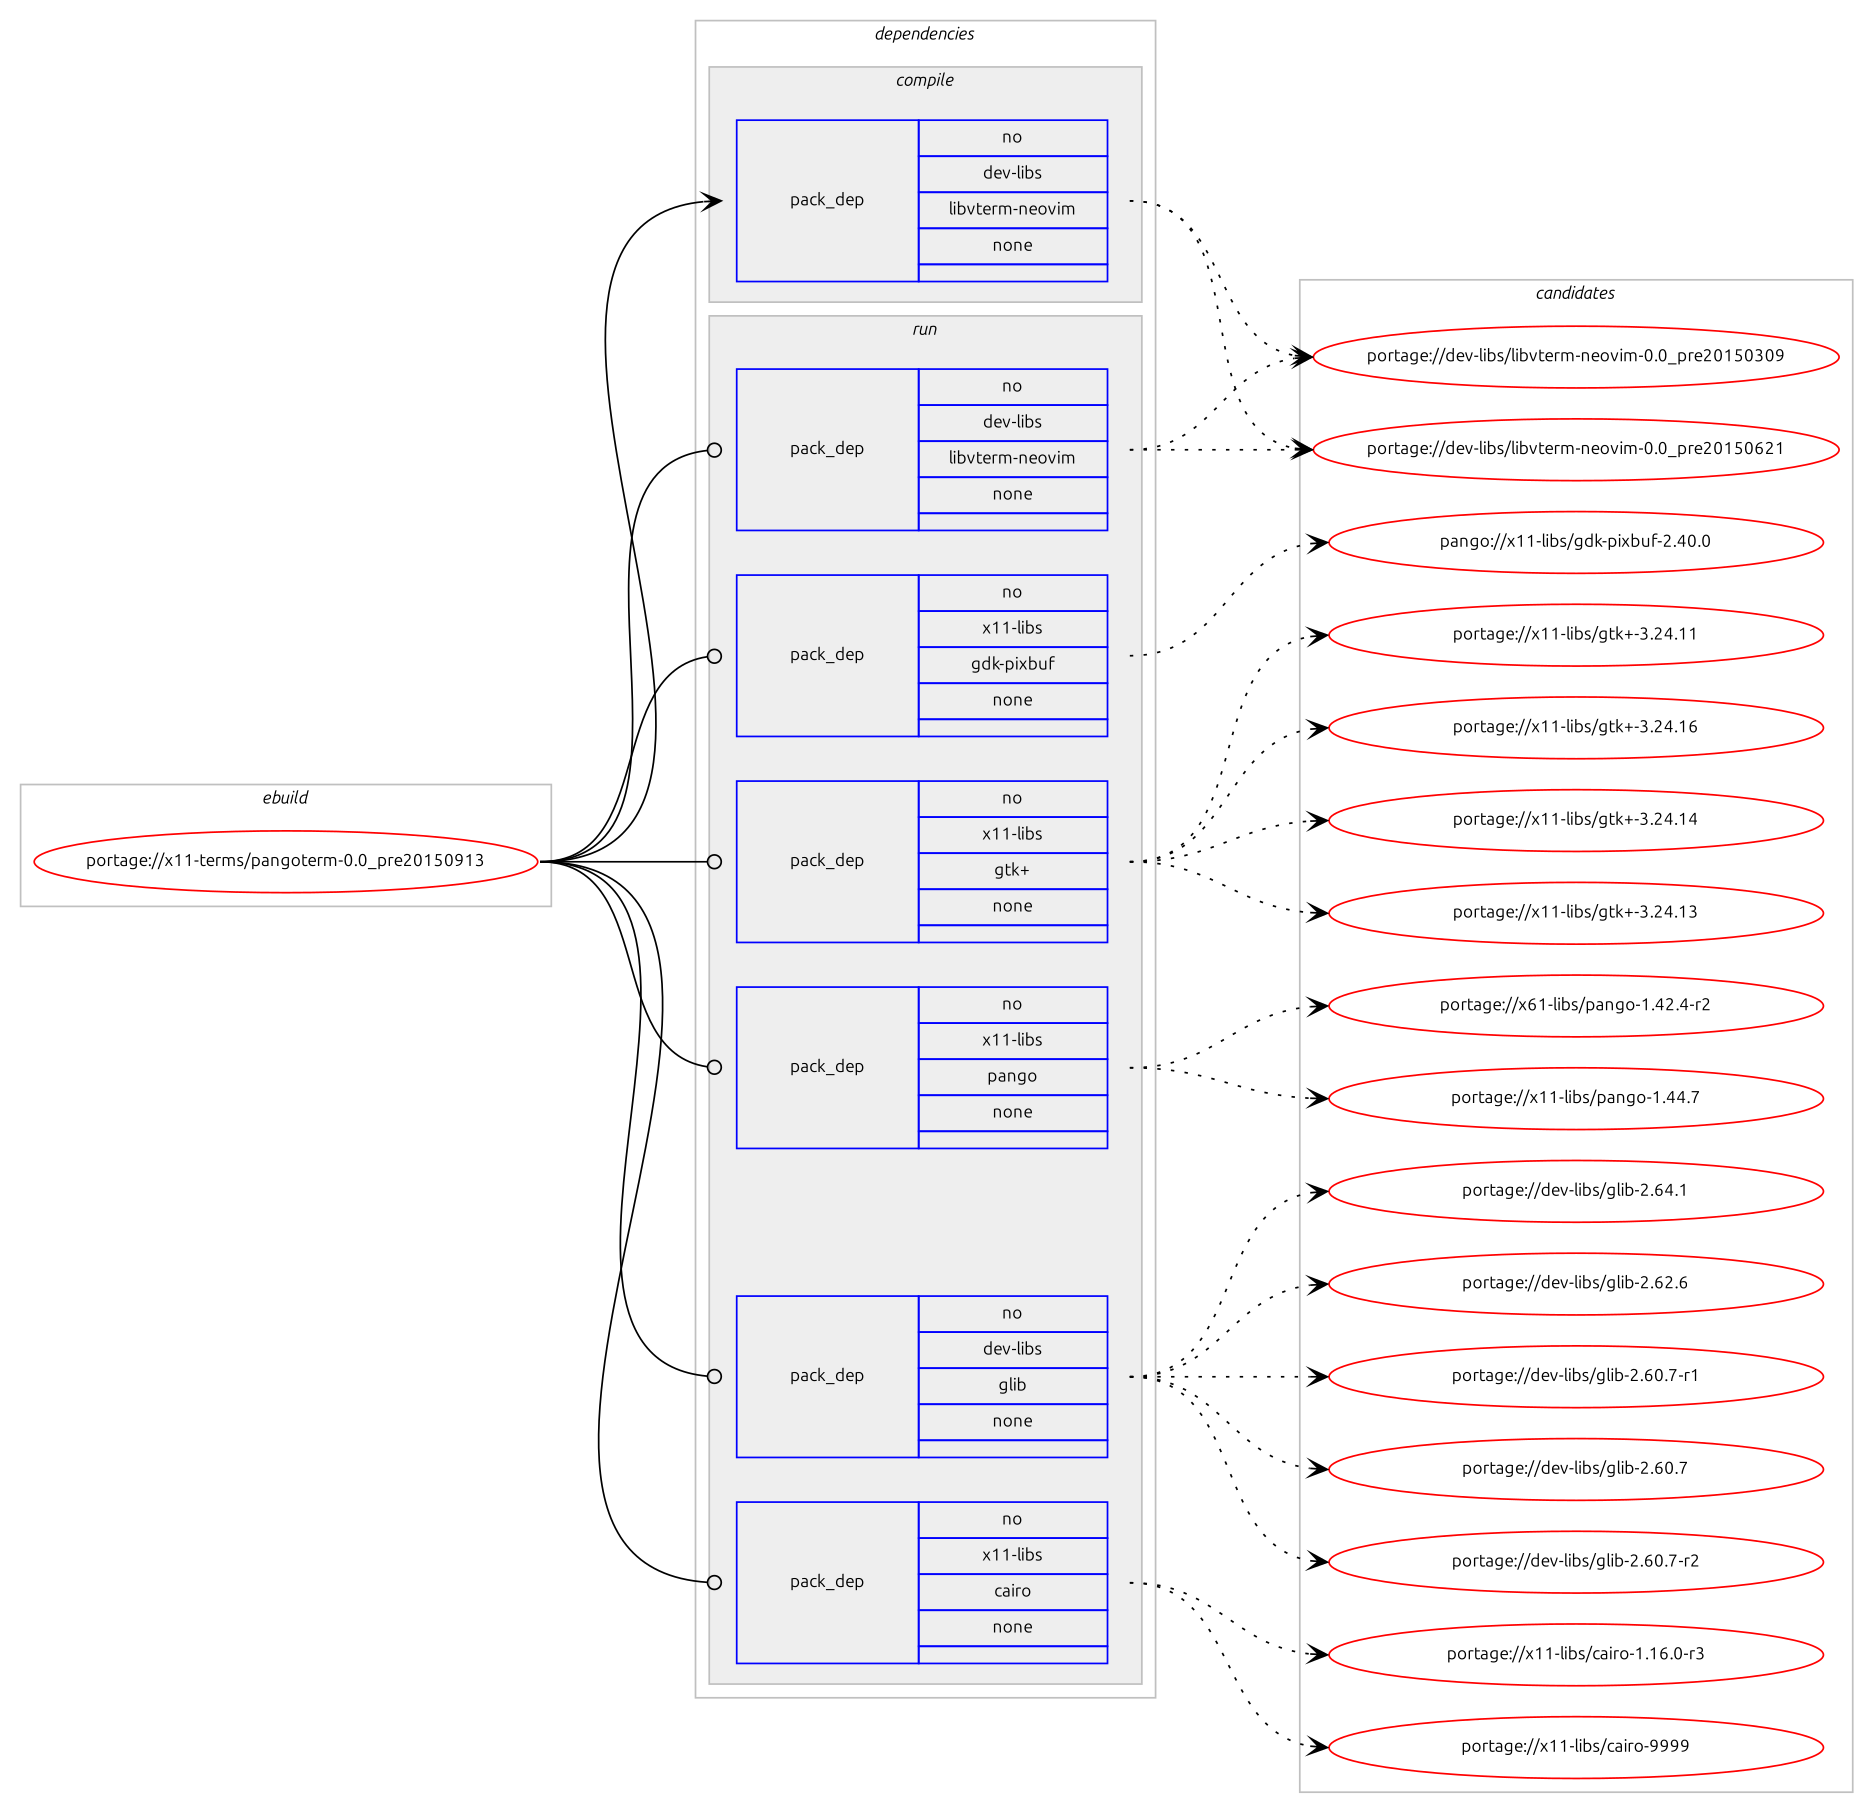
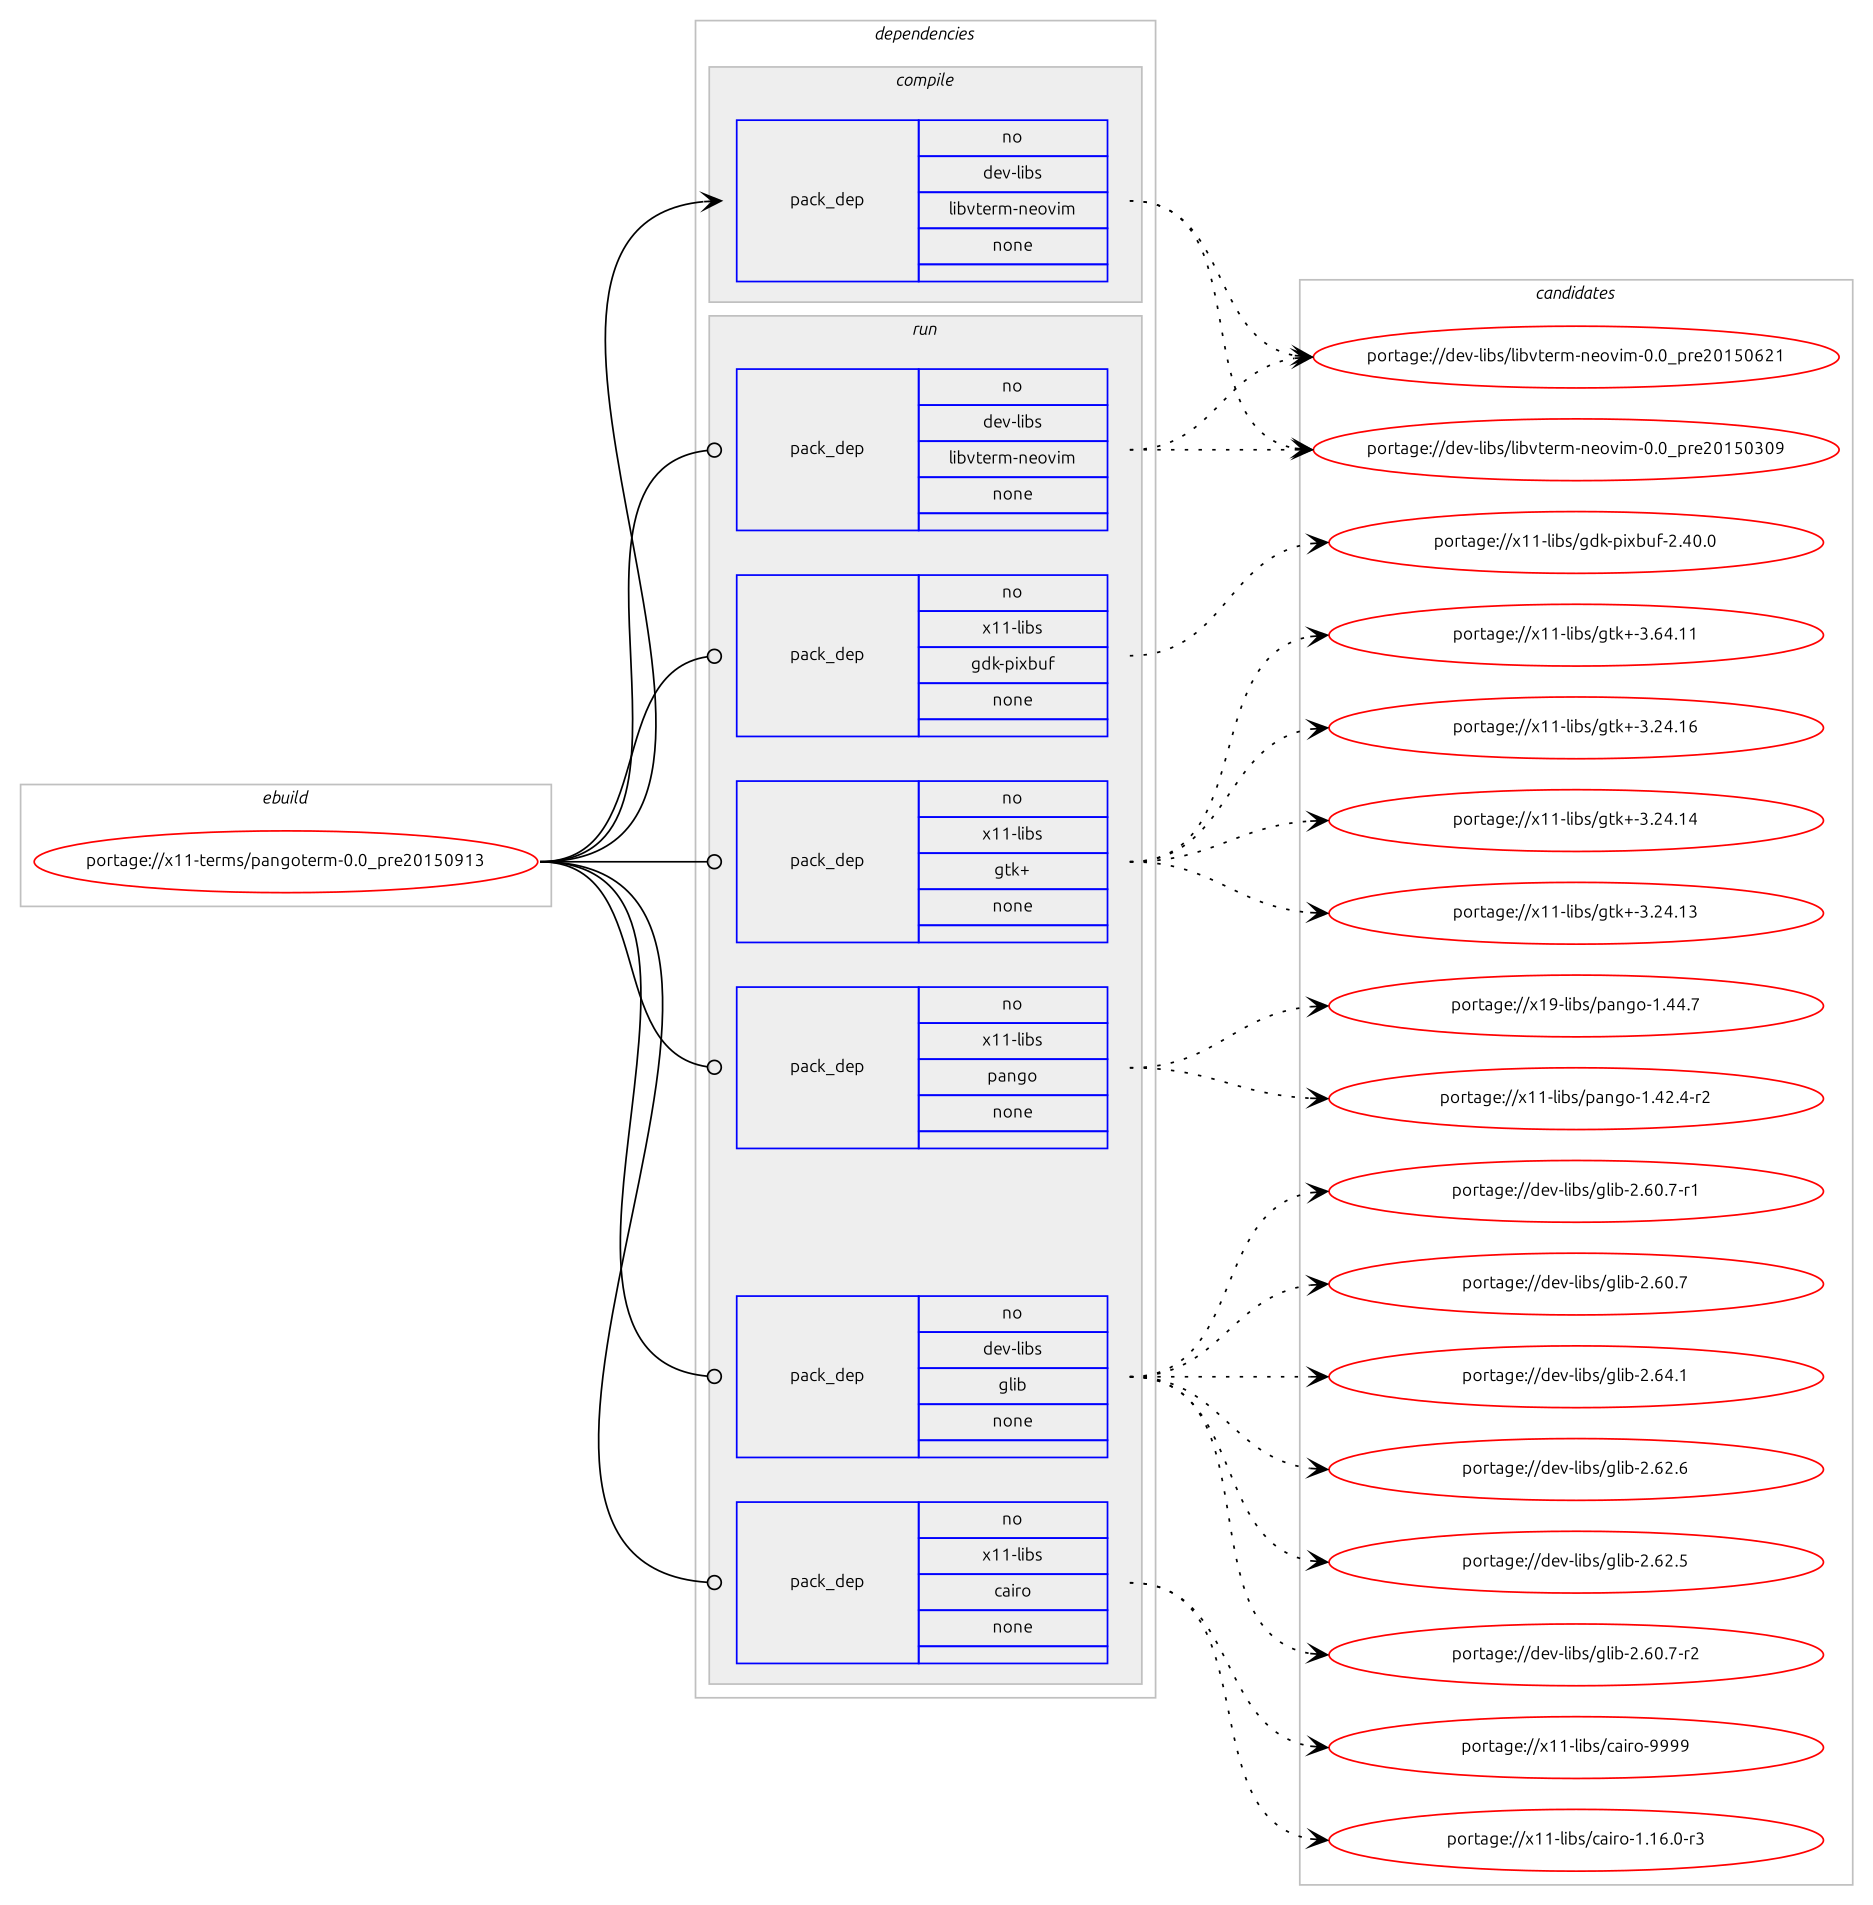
node "pango://x11-libs/gdk-pixbuf-2.40.0": label "pango://x11-libs/gdk-pixbuf-2.40.0" -> "portage://x11-libs/gdk-pixbuf-2.40.0"
node "portage://x11-libs/gtk+-3.24.11": label "portage://x11-libs/gtk+-3.24.11" -> "portage://x11-libs/gtk+-3.64.11"
node "portage://x61-libs/pango-1.42.4-r2": label "portage://x61-libs/pango-1.42.4-r2" -> "portage://x11-libs/pango-1.42.4-r2"
node "portage://x11-libs/pango-1.44.7": label "portage://x11-libs/pango-1.44.7" -> "portage://x19-libs/pango-1.44.7"
node "portage://dev-libs/glib-2.62.5": added
